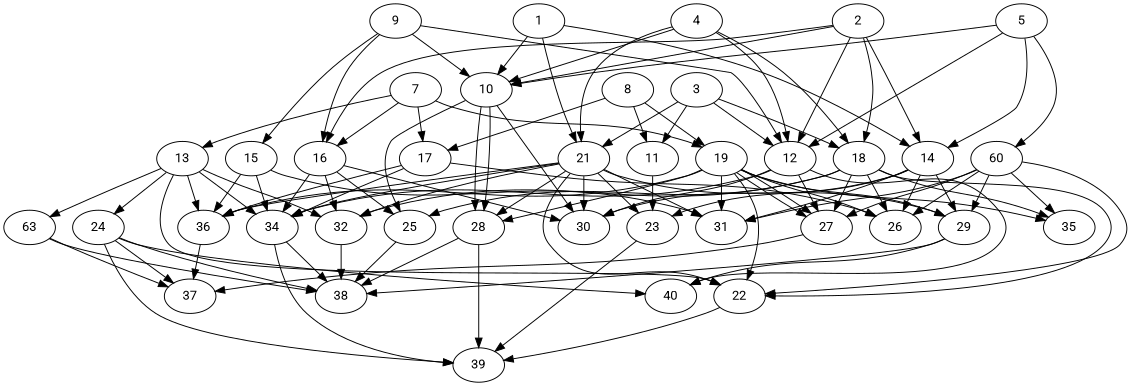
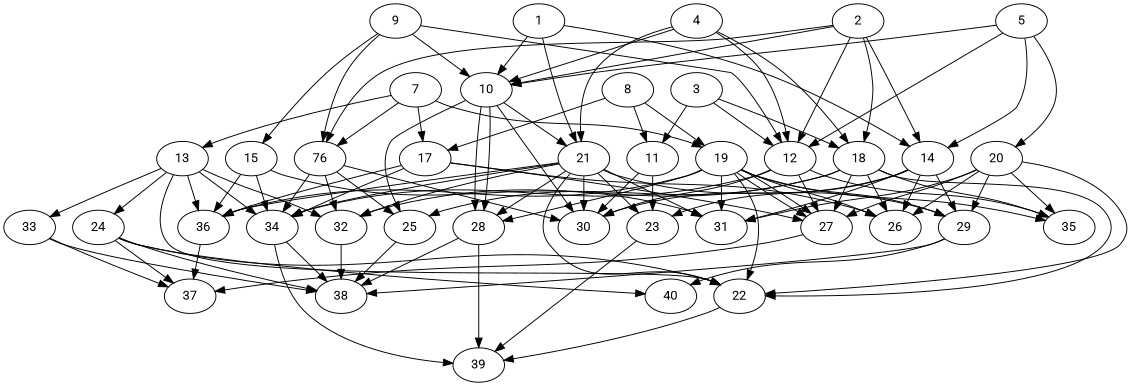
edge "3" -> "21": now "10" -> "21"
node "16": label "16" -> "76"
node "60": label "60" -> "20"
edge "17" -> "27": added
edge "11" -> "30": added
node "63": label "63" -> "33"
edge "12" -> "40": now "12" -> "35"
edge "24" -> "39": now "24" -> "22"
